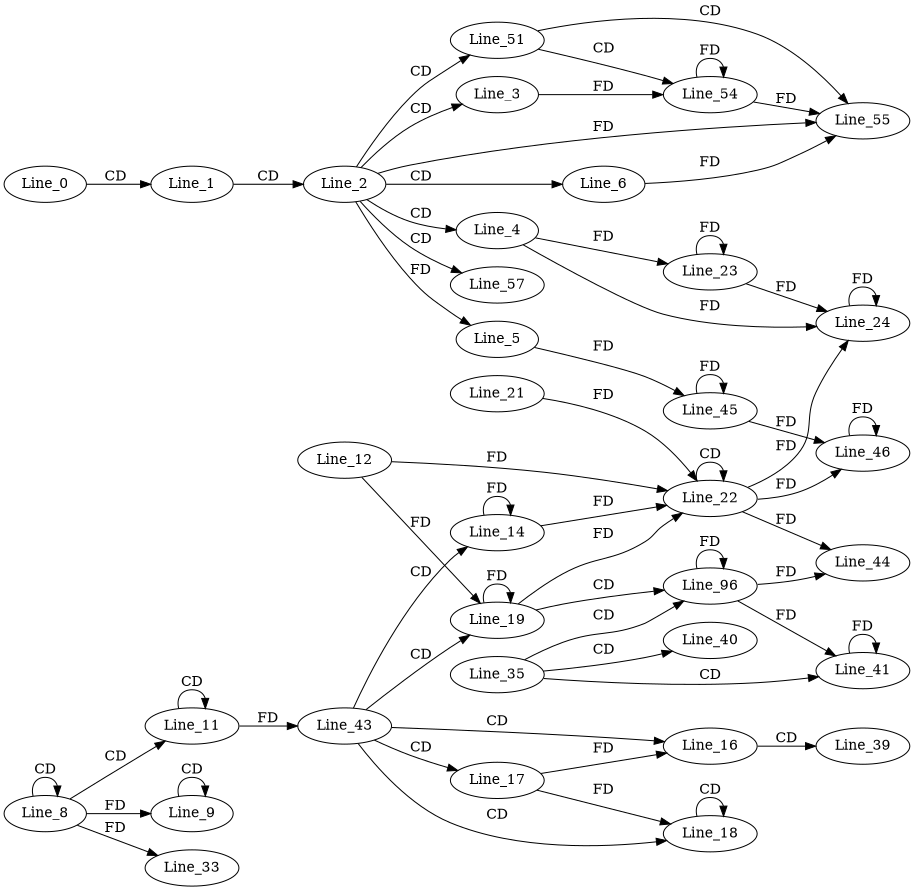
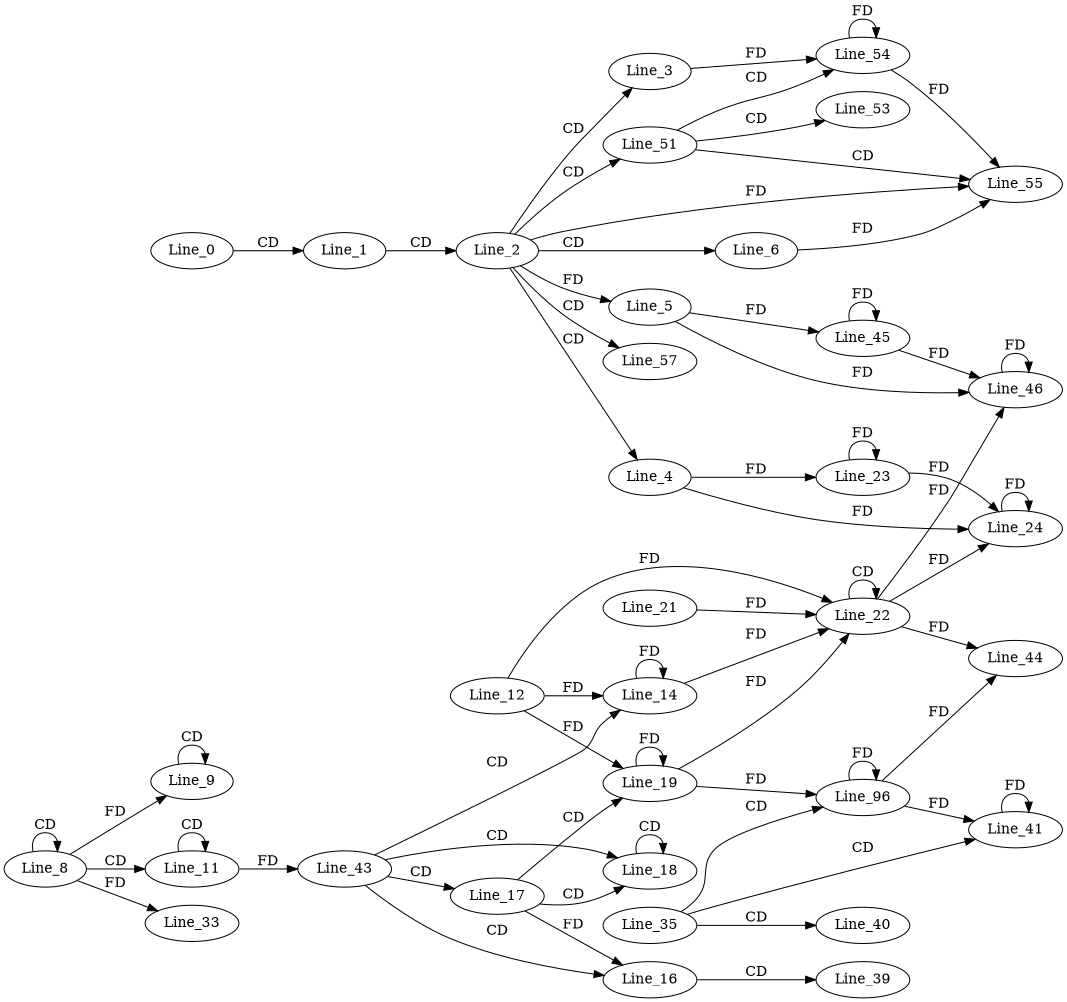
node "Line_53": added
edge "Line_5" -> "Line_46": added, label "FD"
edge "Line_19" -> "Line_96": label "CD" -> "FD"
edge "Line_43" -> "Line_19": now "Line_17" -> "Line_19"
edge "Line_12" -> "Line_14": added, label "FD"
edge "Line_17" -> "Line_18": label "FD" -> "CD"
